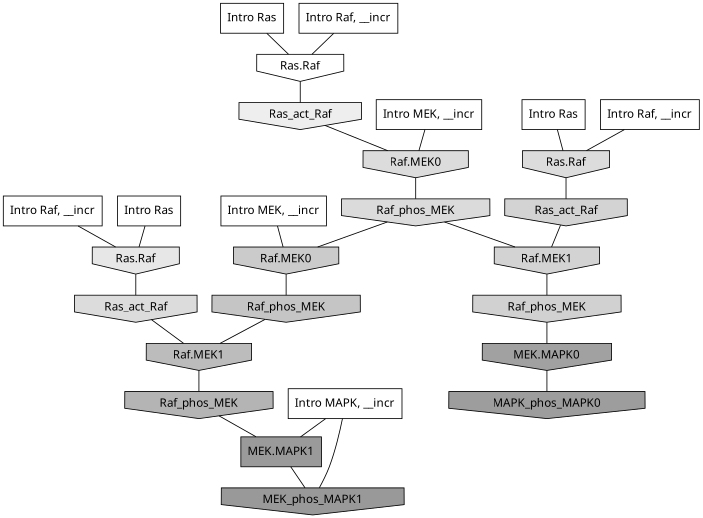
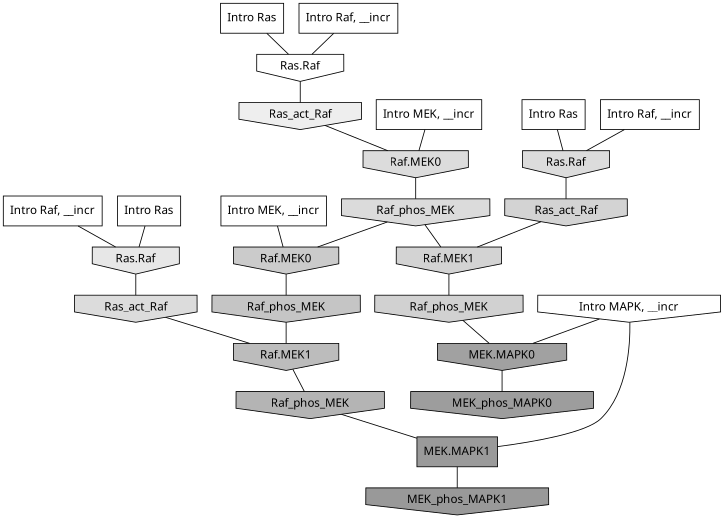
node "Intro MAPK, __incr": shape box -> invhouse
node "MAPK_phos_MAPK0": label "MAPK_phos_MAPK0" -> "MEK_phos_MAPK0"
edge "Intro MAPK, __incr" -- "MEK_phos_MAPK1": now "Intro MAPK, __incr" -- "MEK.MAPK0"
